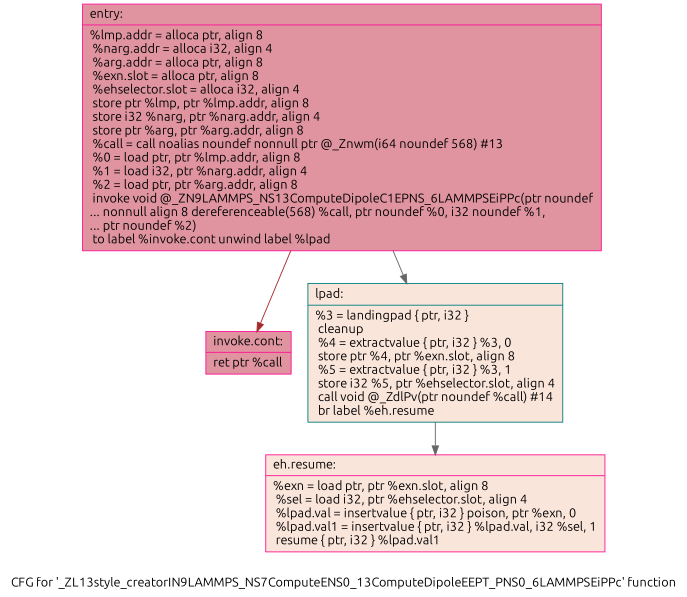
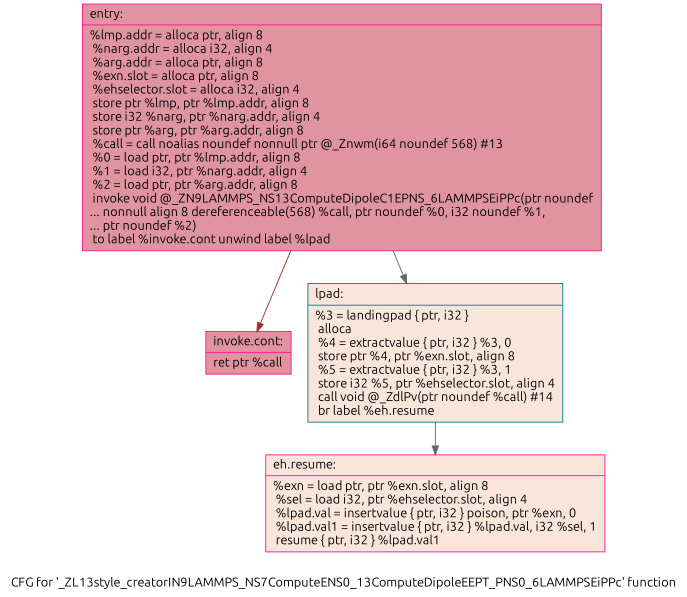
node "lpad:": text "cleanup" -> "alloca"
